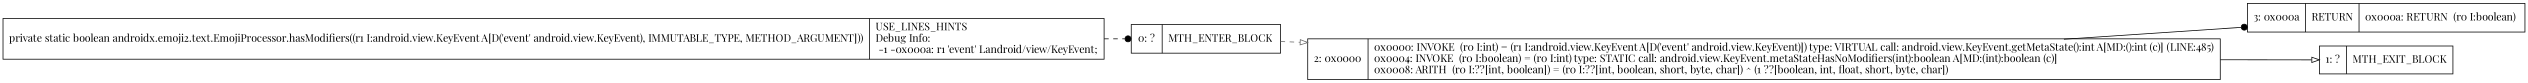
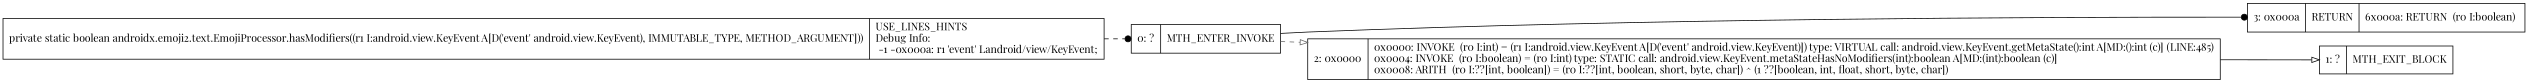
node "3: 0x000a": text "0x000a: RETURN  (r0 I:boolean)" -> "6x000a: RETURN  (r0 I:boolean)"
edge "2: 0x0000" -> "3: 0x000a": now "0: ?" -> "3: 0x000a"
node "0: ?": text "MTH_ENTER_BLOCK" -> "MTH_ENTER_INVOKE"
